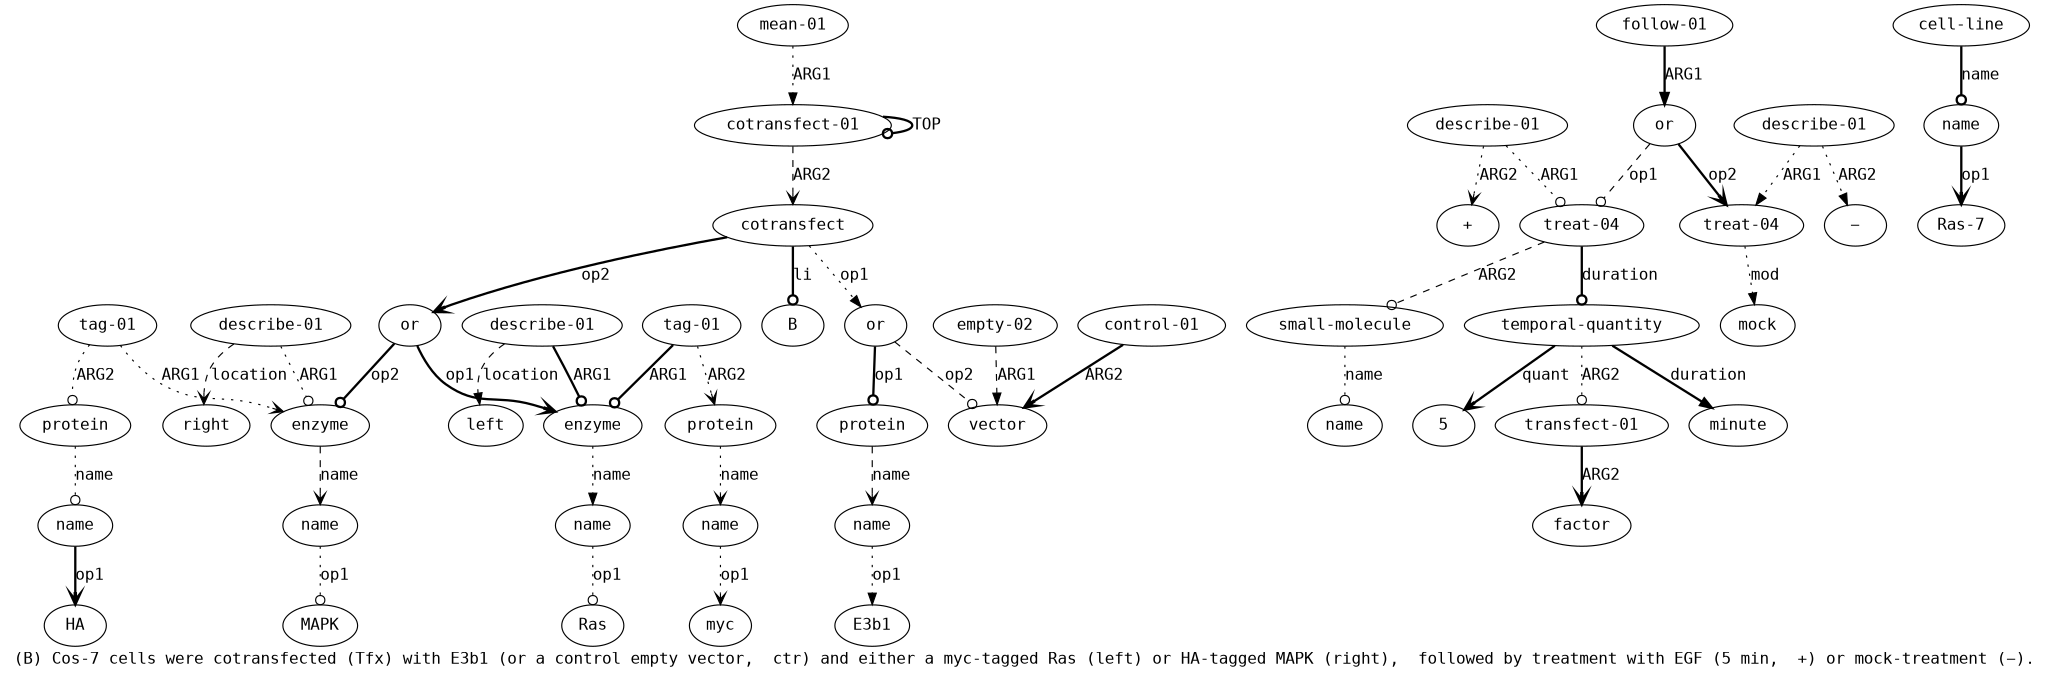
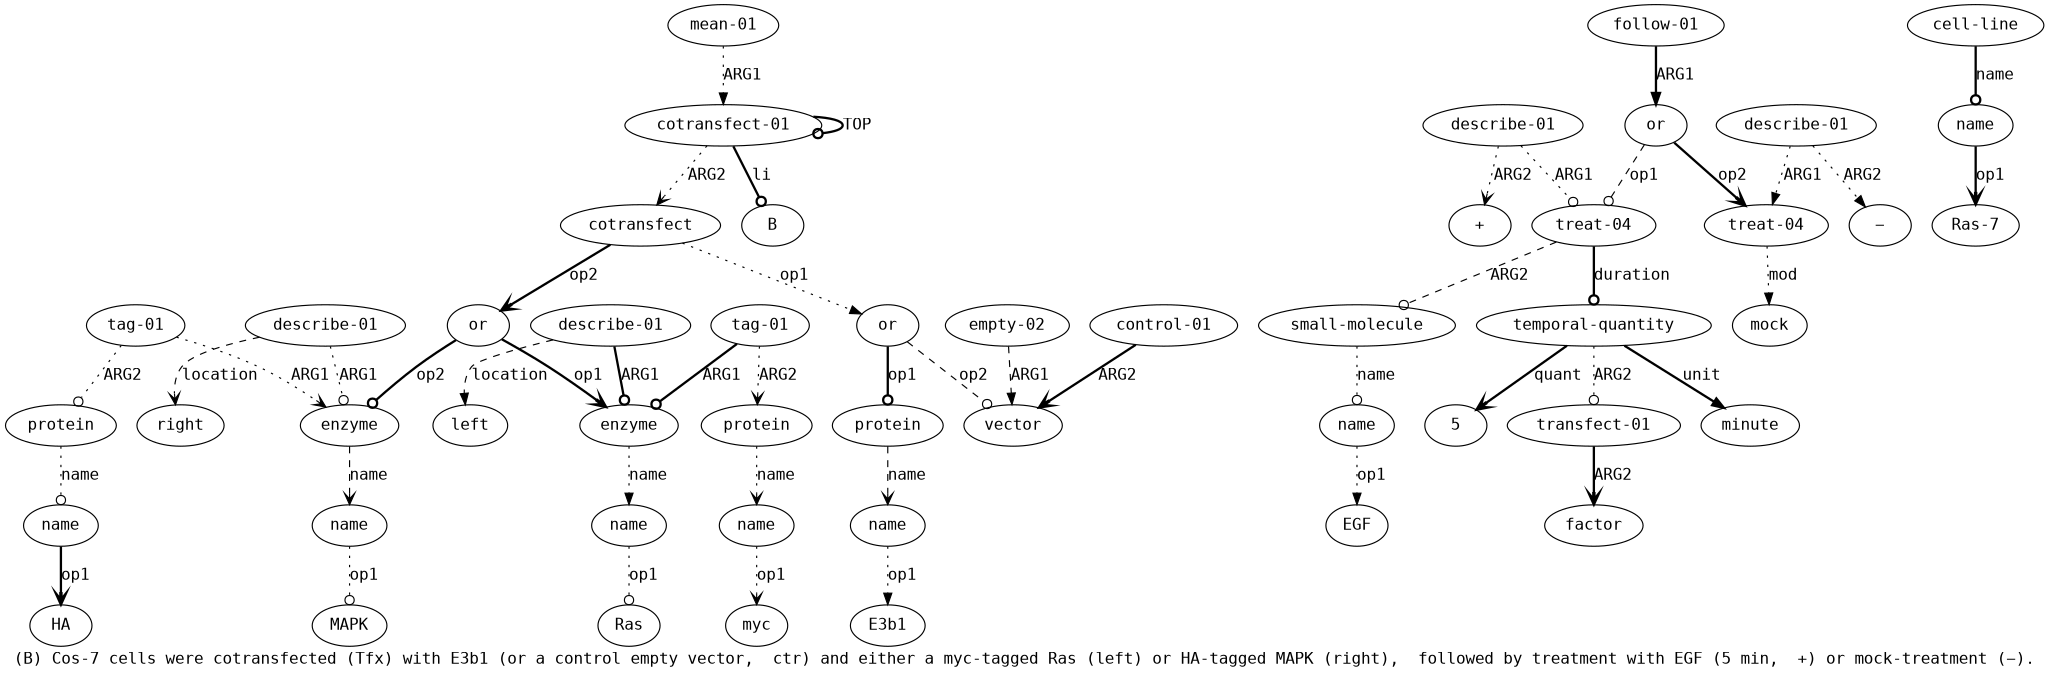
edge "cotransfect-01" -> "cotransfect": style dashed -> dotted
edge "cotransfect" -> "B": now "cotransfect-01" -> "B"
edge "temporal-quantity" -> "minute": label "duration" -> "unit"
node "EGF": added
